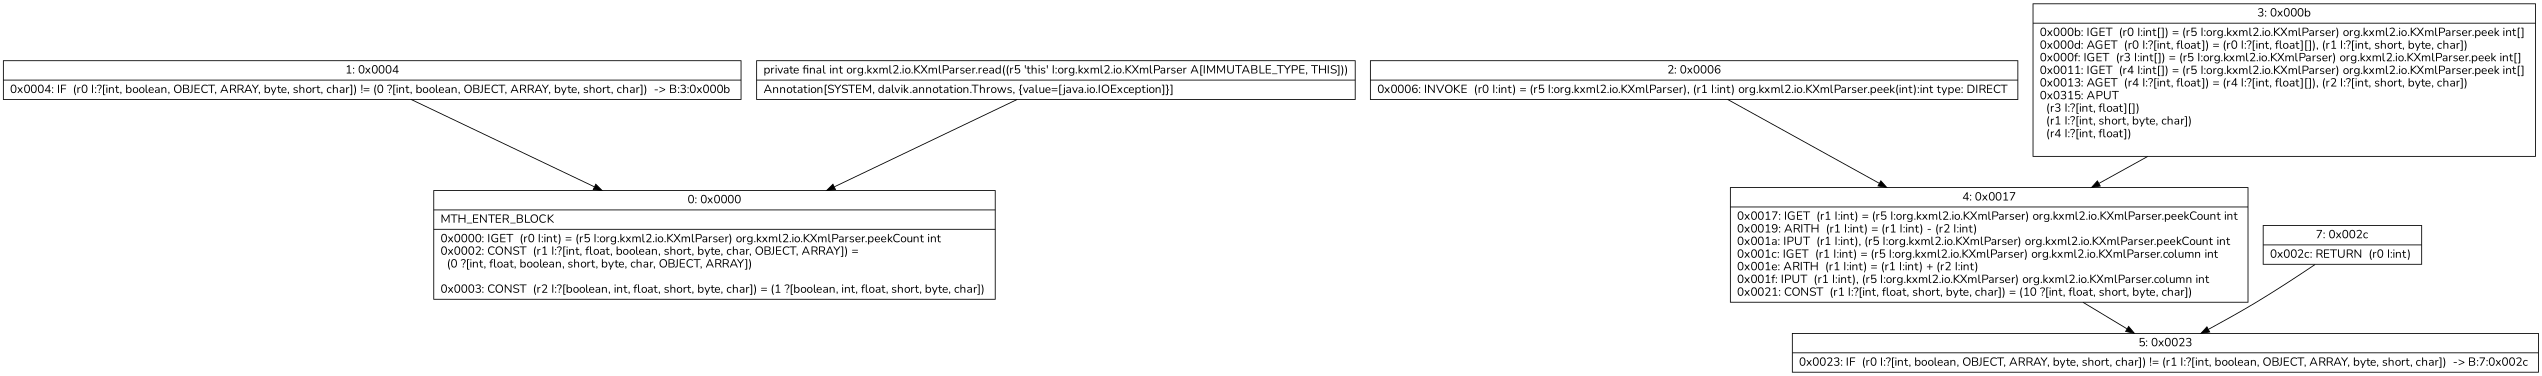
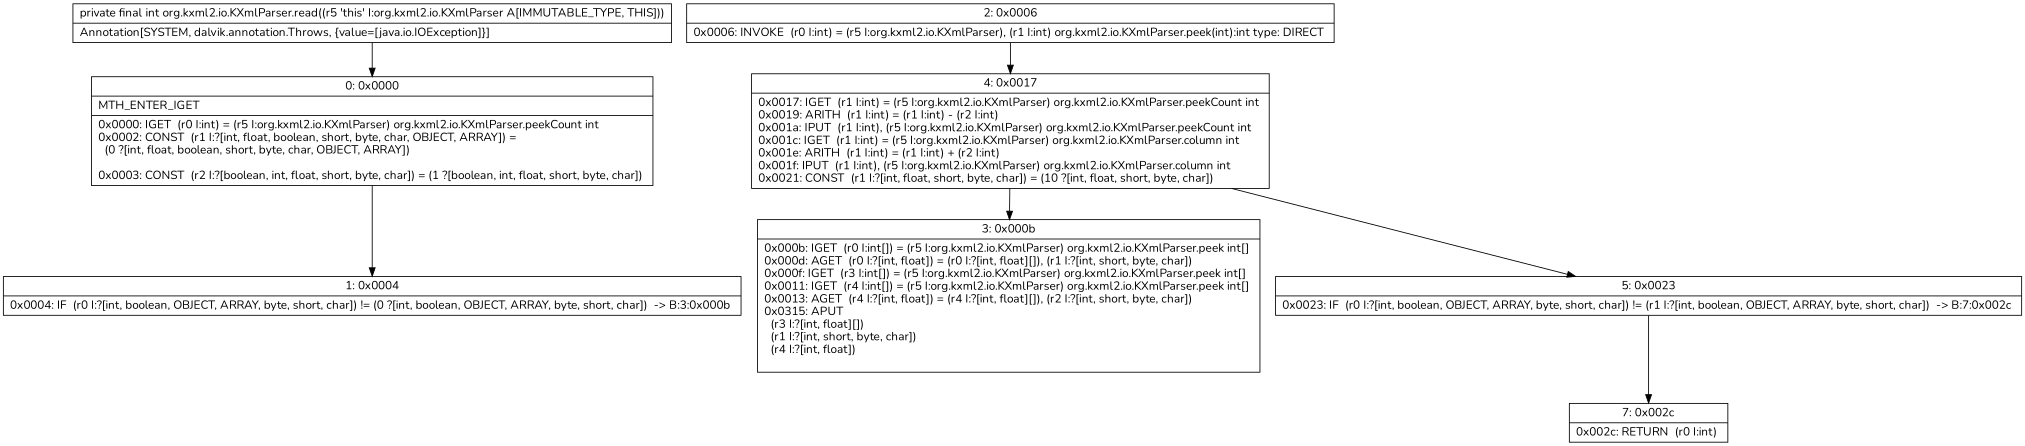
edge "1: 0x0004" -> "0: 0x0000": reversed
edge "3: 0x000b" -> "4: 0x0017": reversed
node "0: 0x0000": text "MTH_ENTER_BLOCK" -> "MTH_ENTER_IGET"
edge "7: 0x002c" -> "5: 0x0023": reversed
